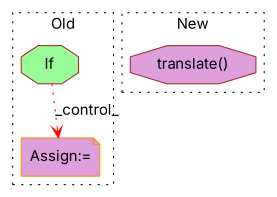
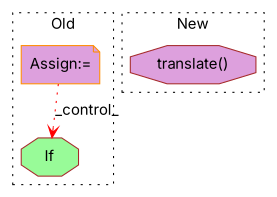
edge "If" -> "Assign:=": reversed
